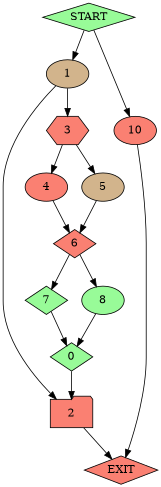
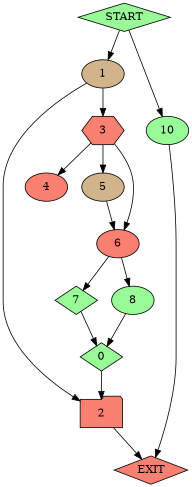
node "10": fillcolor salmon -> palegreen
edge "4" -> "6": now "3" -> "6"
node "6": shape diamond -> ellipse
